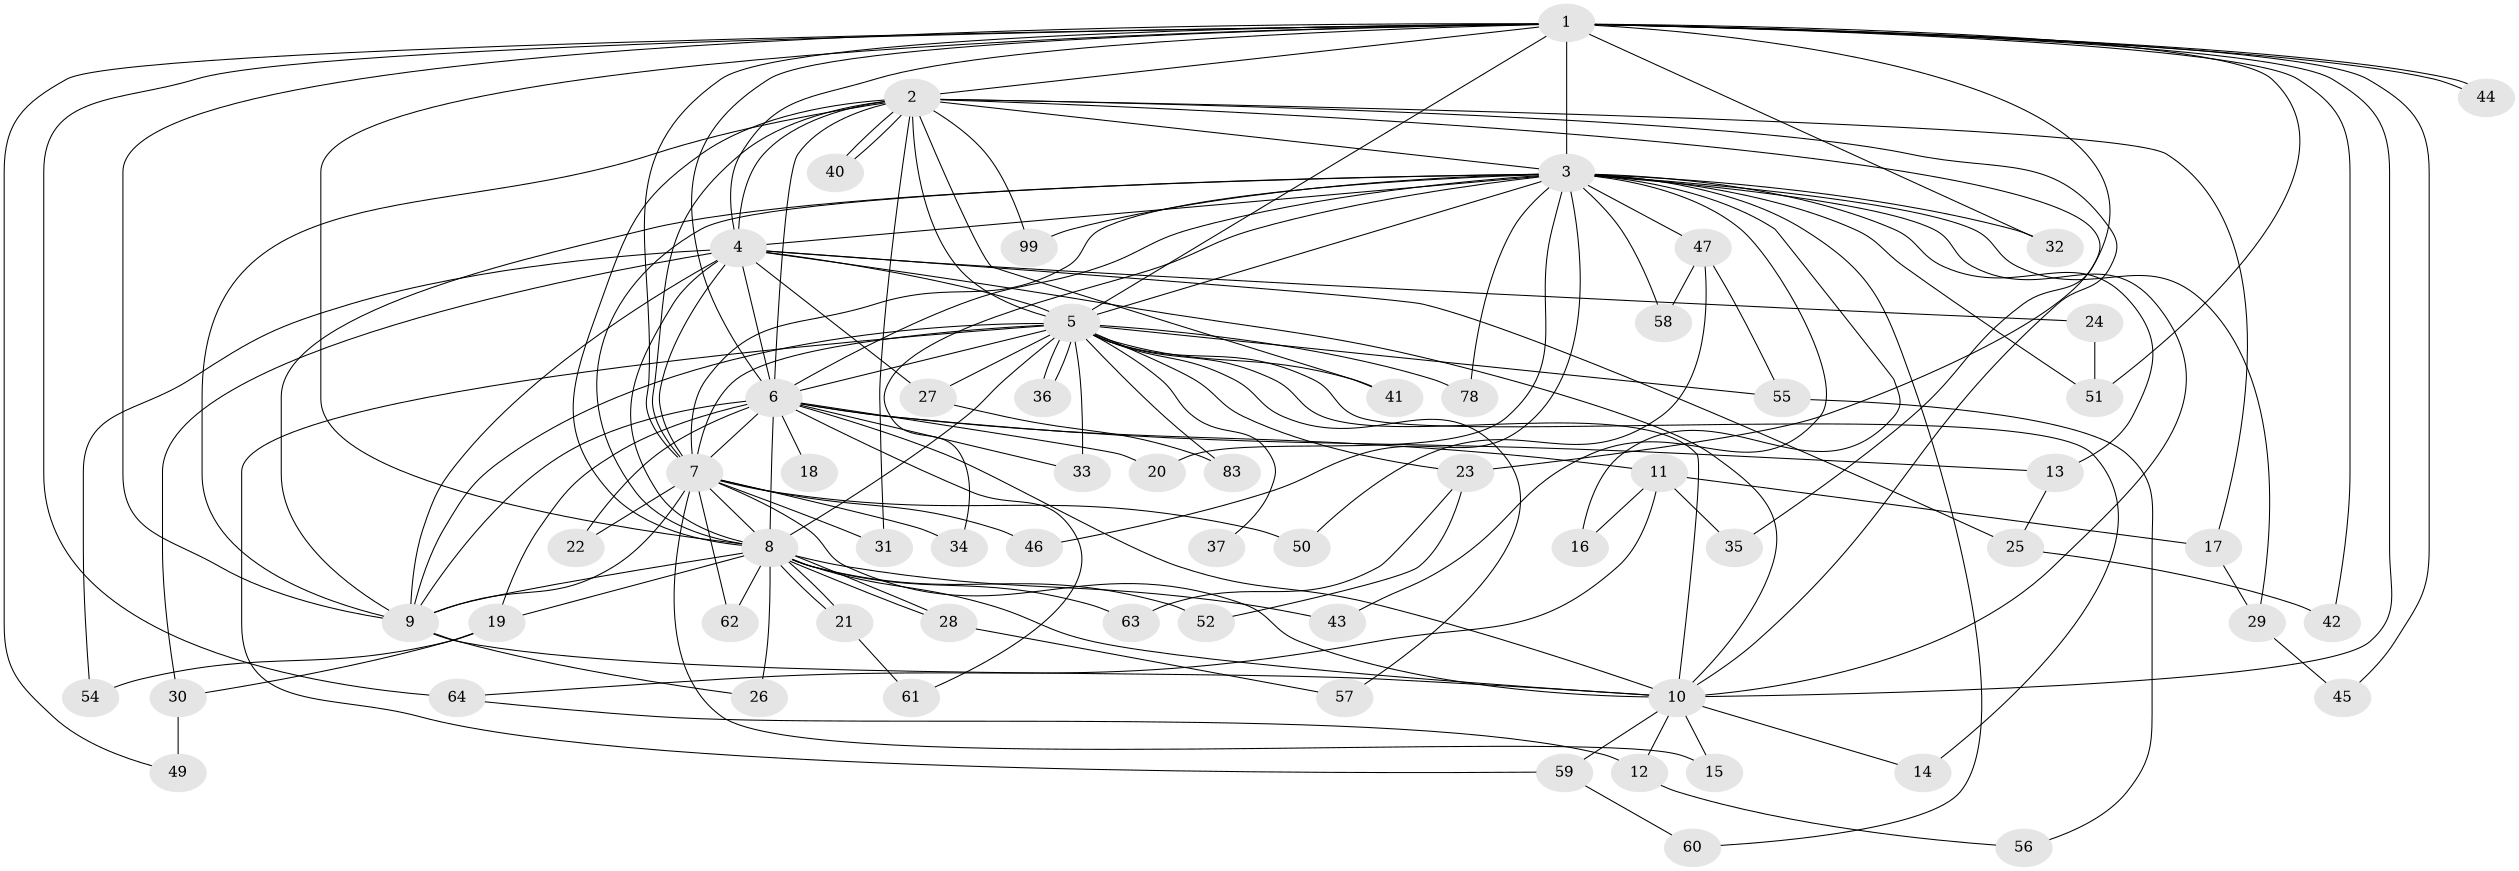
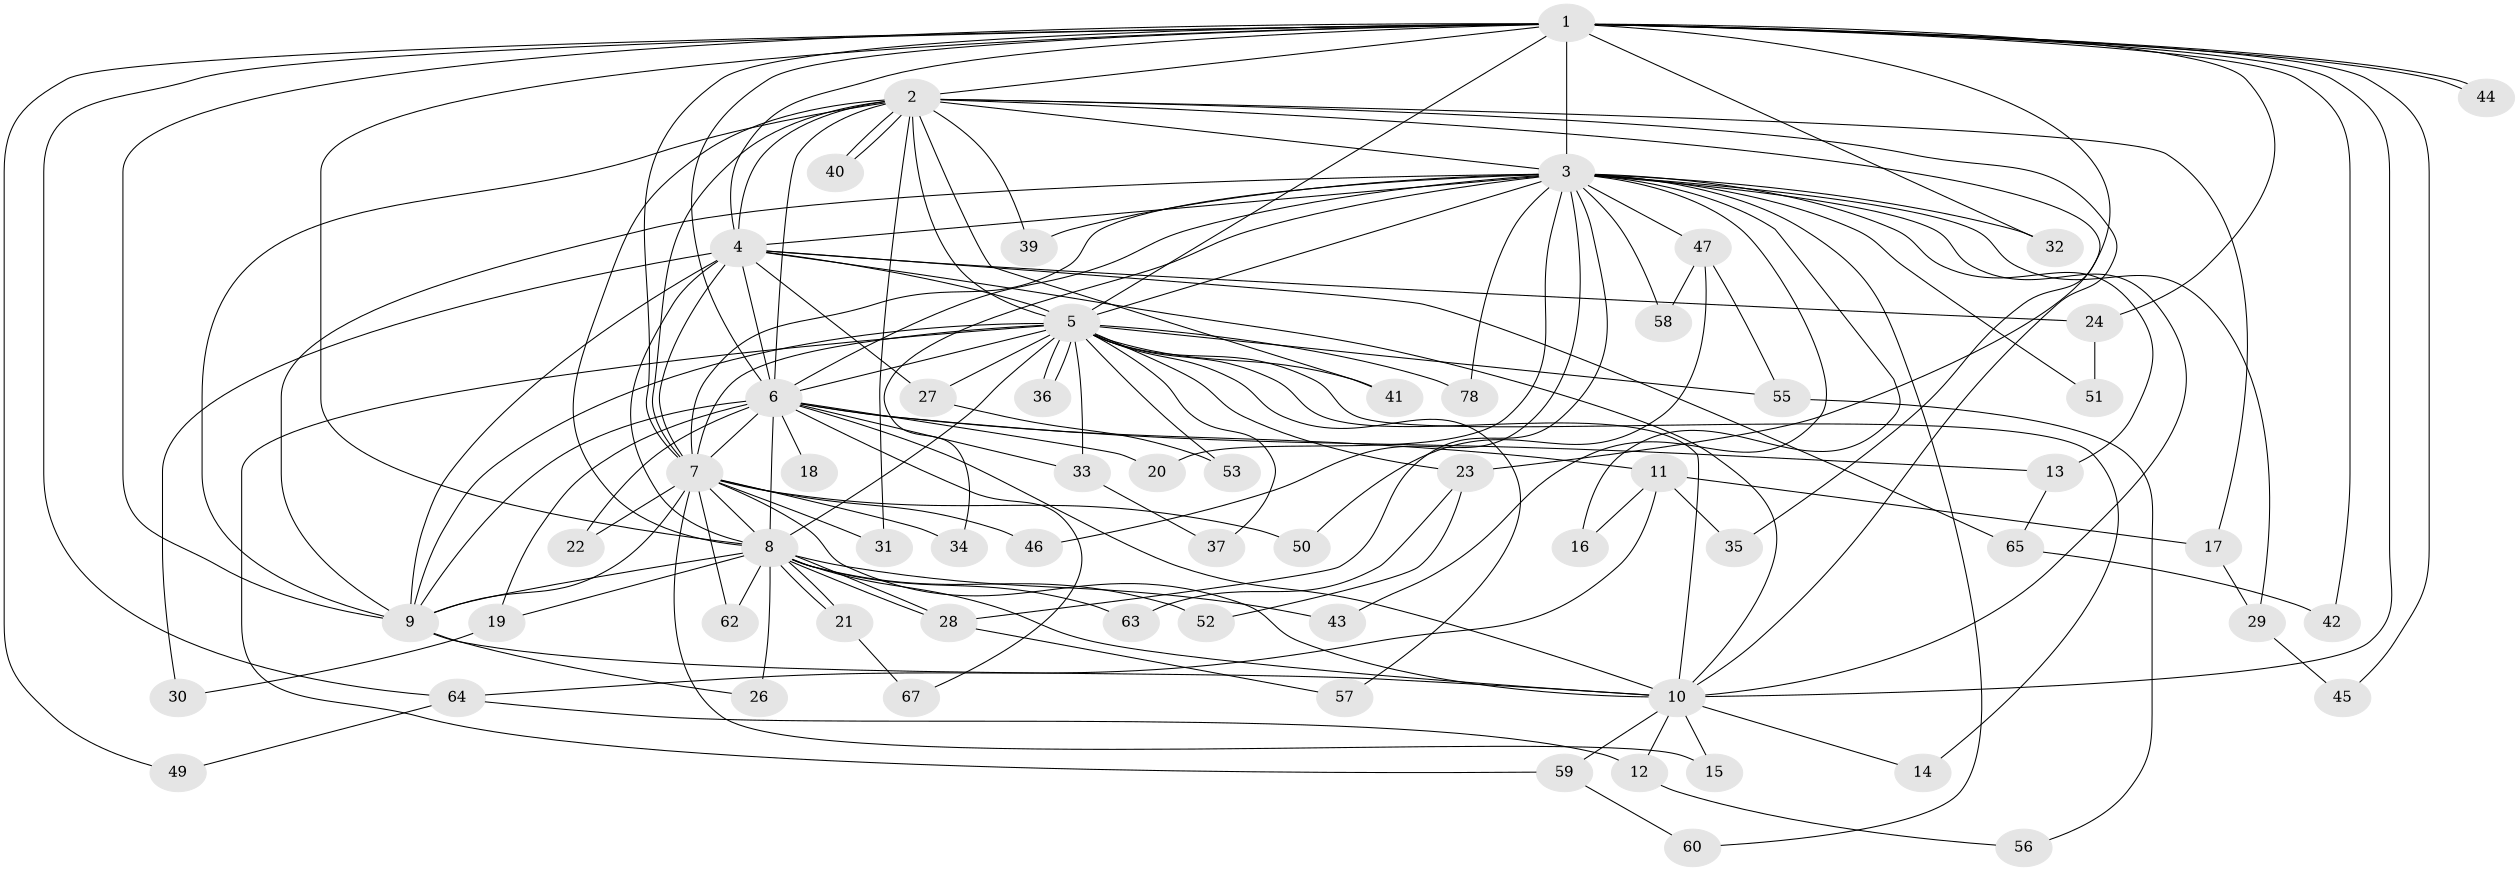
edge "1" -- "51": now "1" -- "24"
edge "3" -- "8": now "3" -- "28"
node "99": label "99" -> "39"
node "83": label "83" -> "53"
edge "33" -- "37": added
node "25": label "25" -> "65"
node "54": removed
node "61": label "61" -> "67"
edge "30" -- "49": now "64" -- "49"
